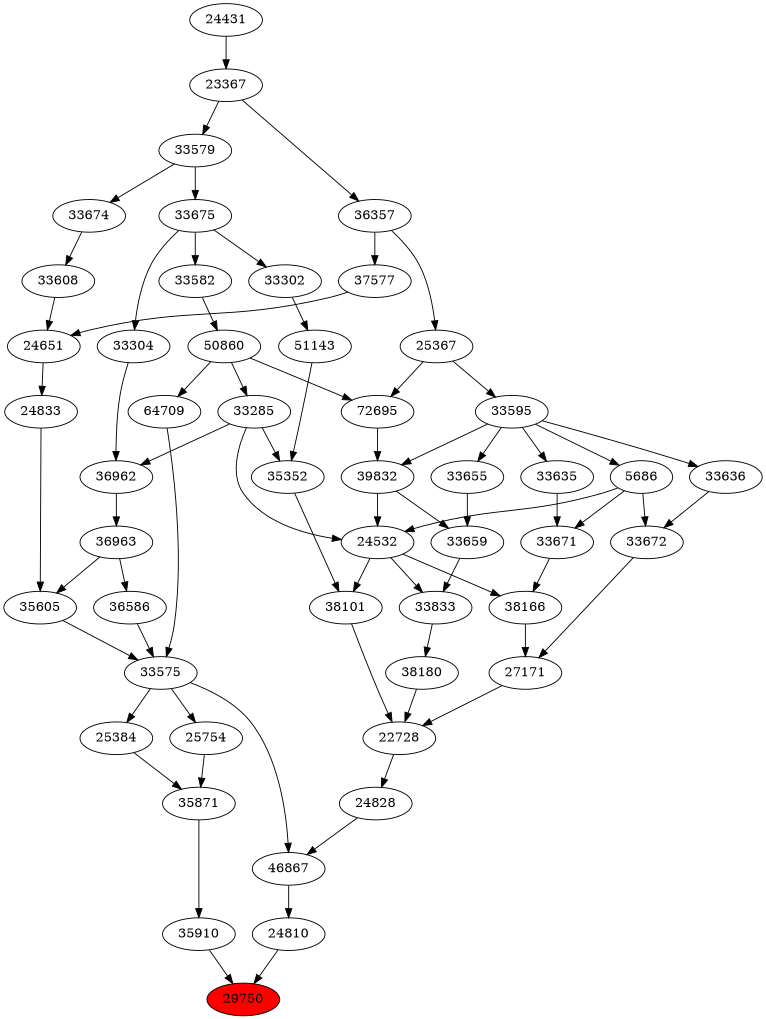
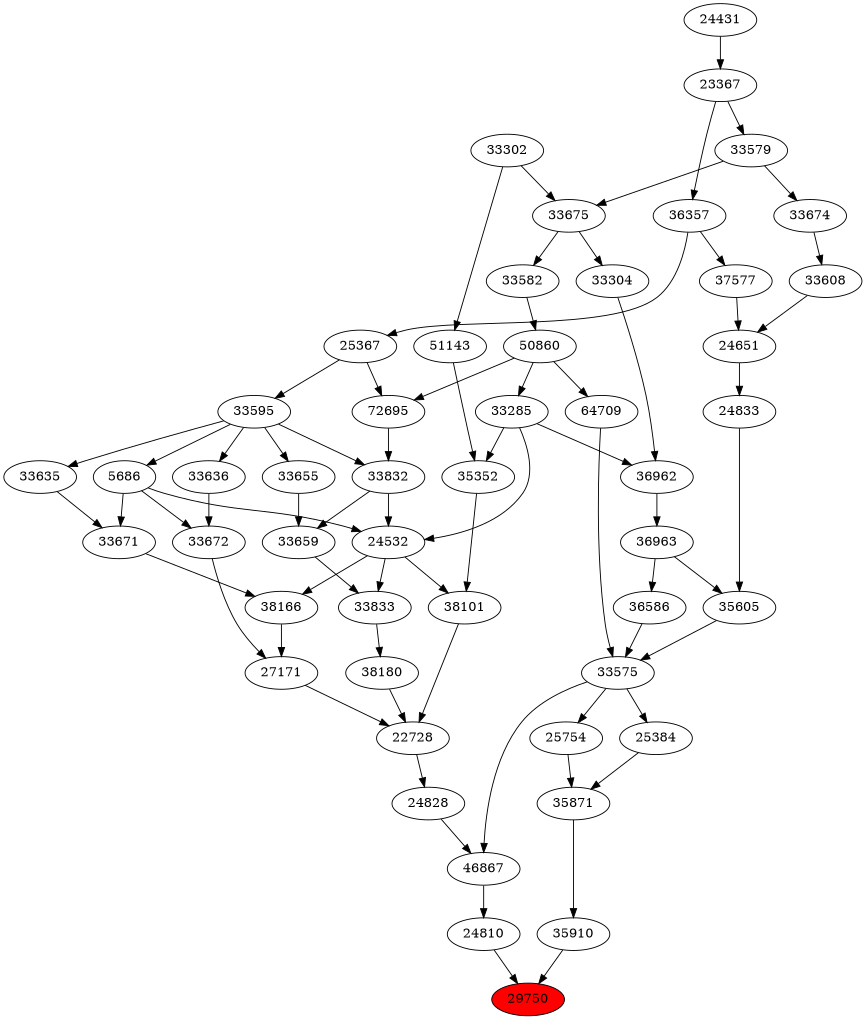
edge "33675" -> "33302": reversed
node "39832": label "39832" -> "33832"
